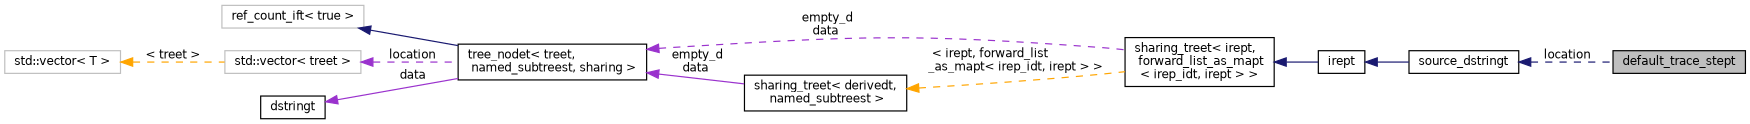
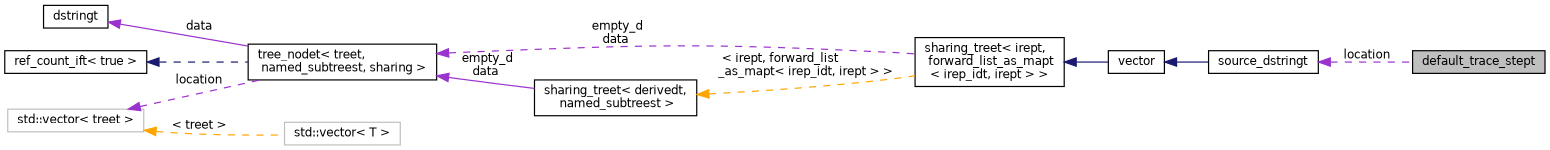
node "ref_count_ift< true >": color grey75 -> black
edge "tree_nodet< treet, named_subtreest, sharing >" -> "ref_count_ift< true >": style solid -> dashed
edge "std::vector< treet >" -> "std::vector< T >": reversed
node "irept": label "irept" -> "vector"
edge "default_trace_stept" -> "source_dstringt": color midnightblue -> darkorchid3
